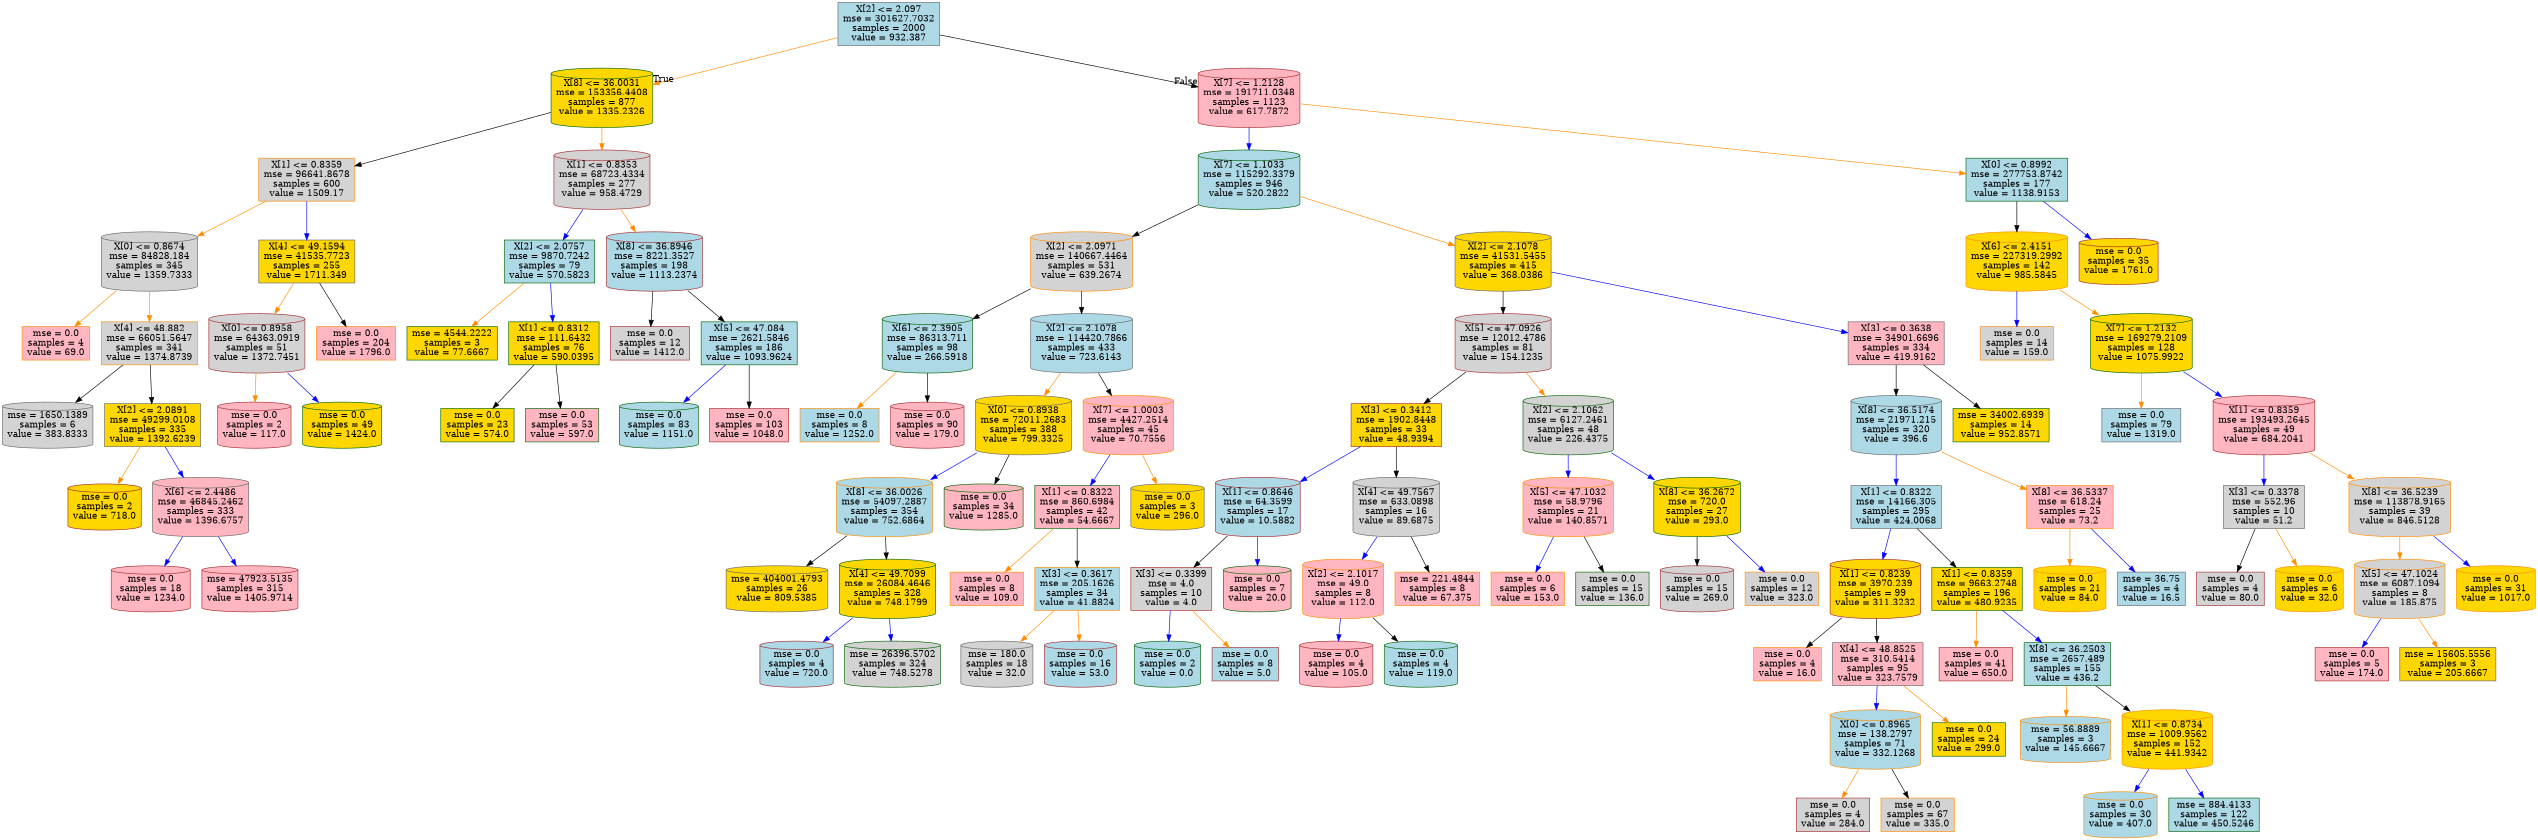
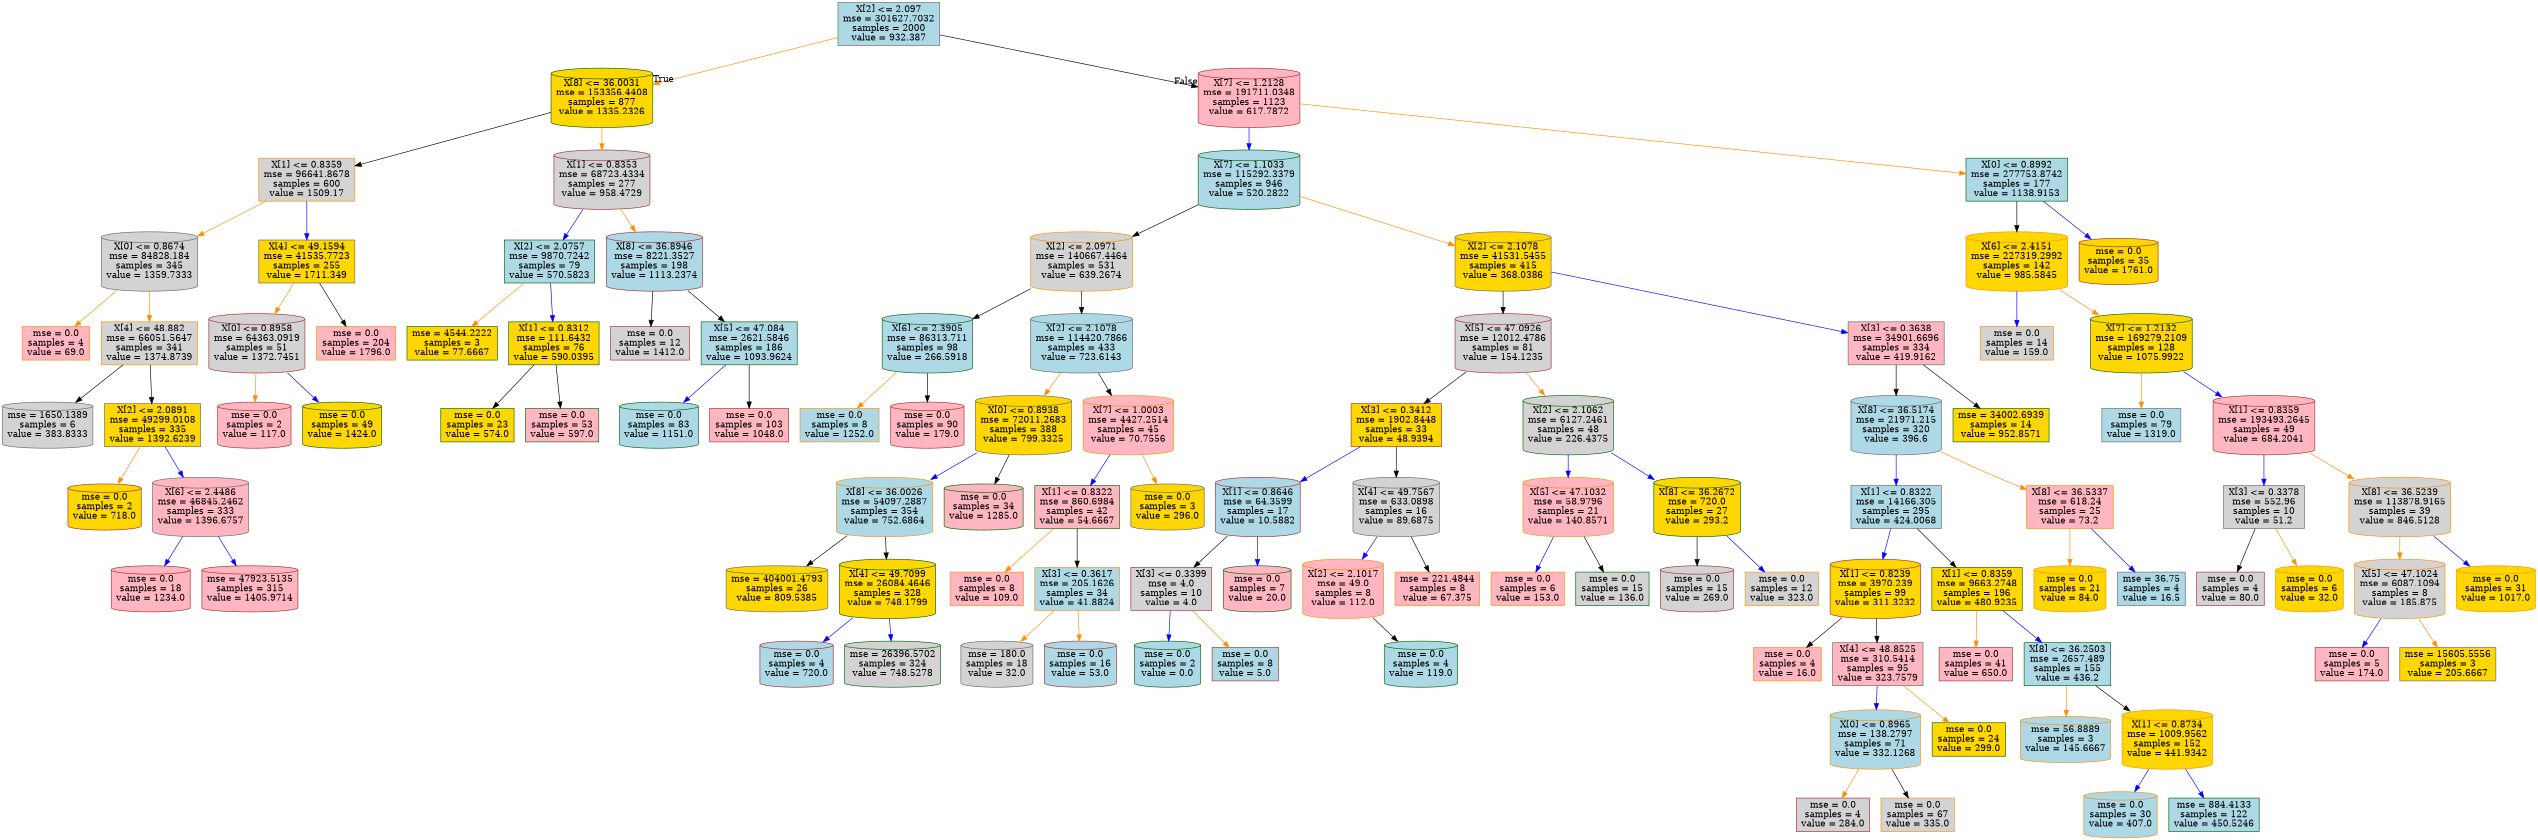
node "X[8] <= 36.2672 mse = 720.0 samples = 27 value = 293.0": label "X[8] <= 36.2672 mse = 720.0 samples = 27 value = 293.0" -> "X[8] <= 36.2672 mse = 720.0 samples = 27 value = 293.2"
node "mse = 0.0 samples = 4 value = 105.0": removed
